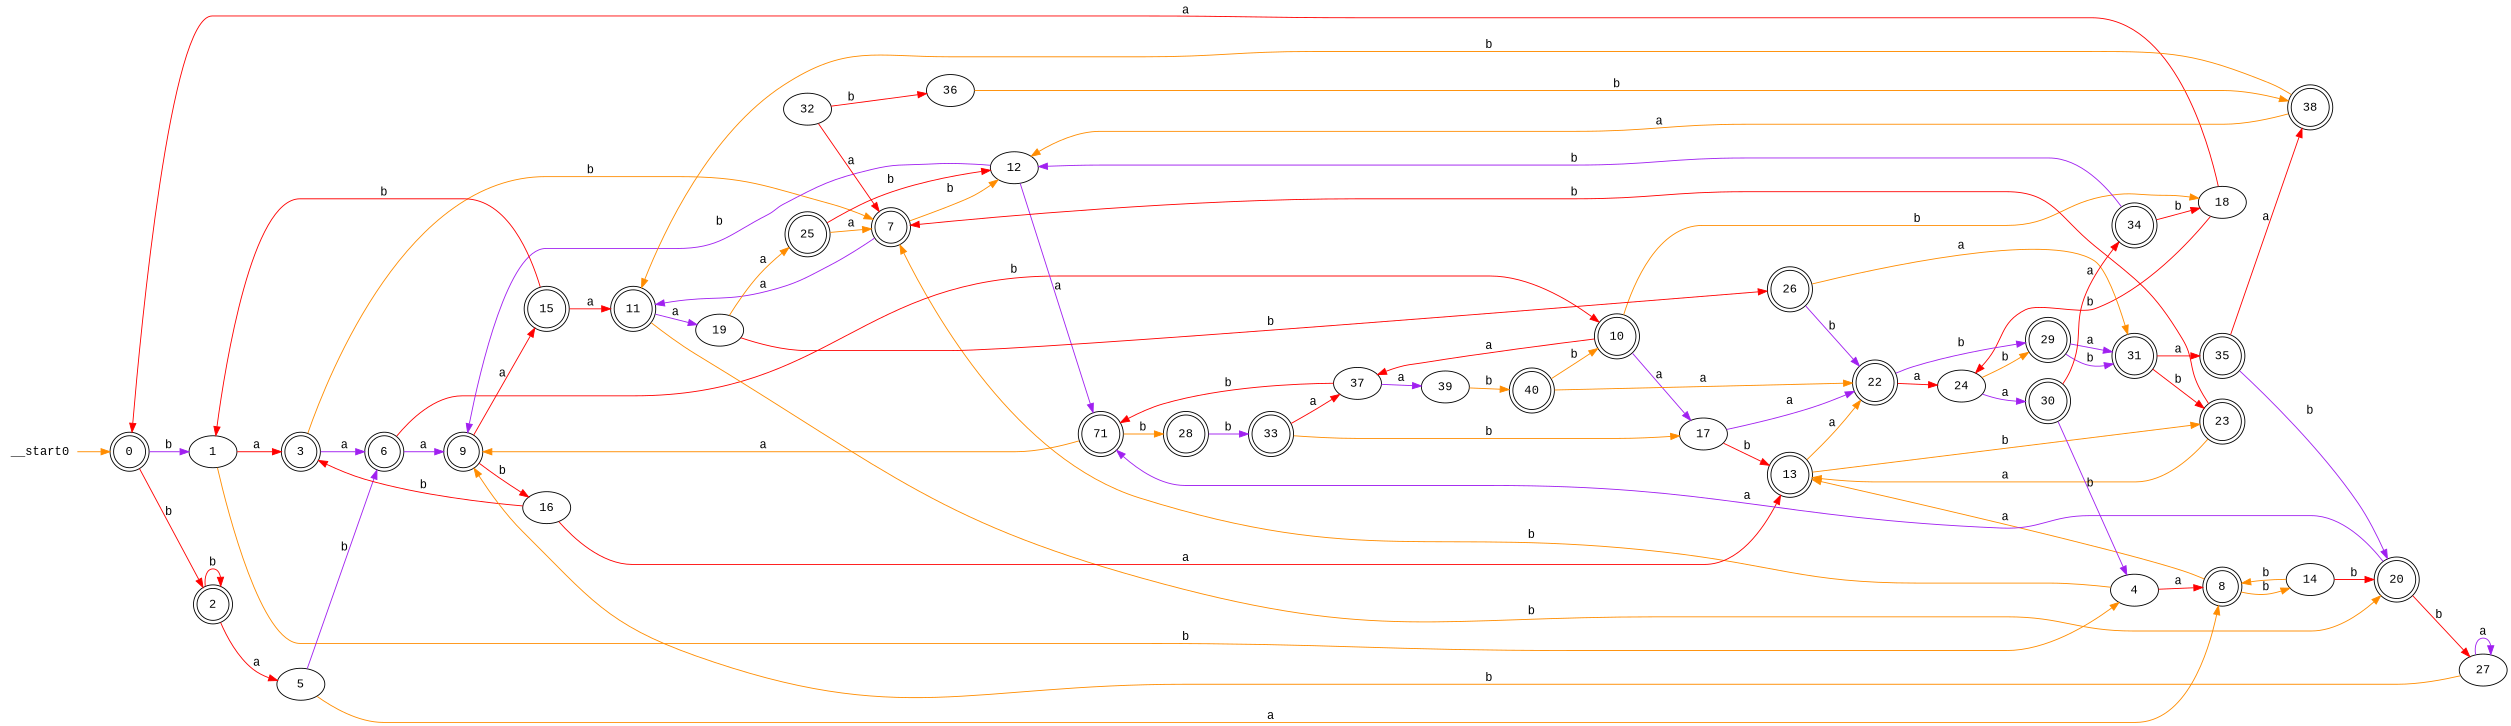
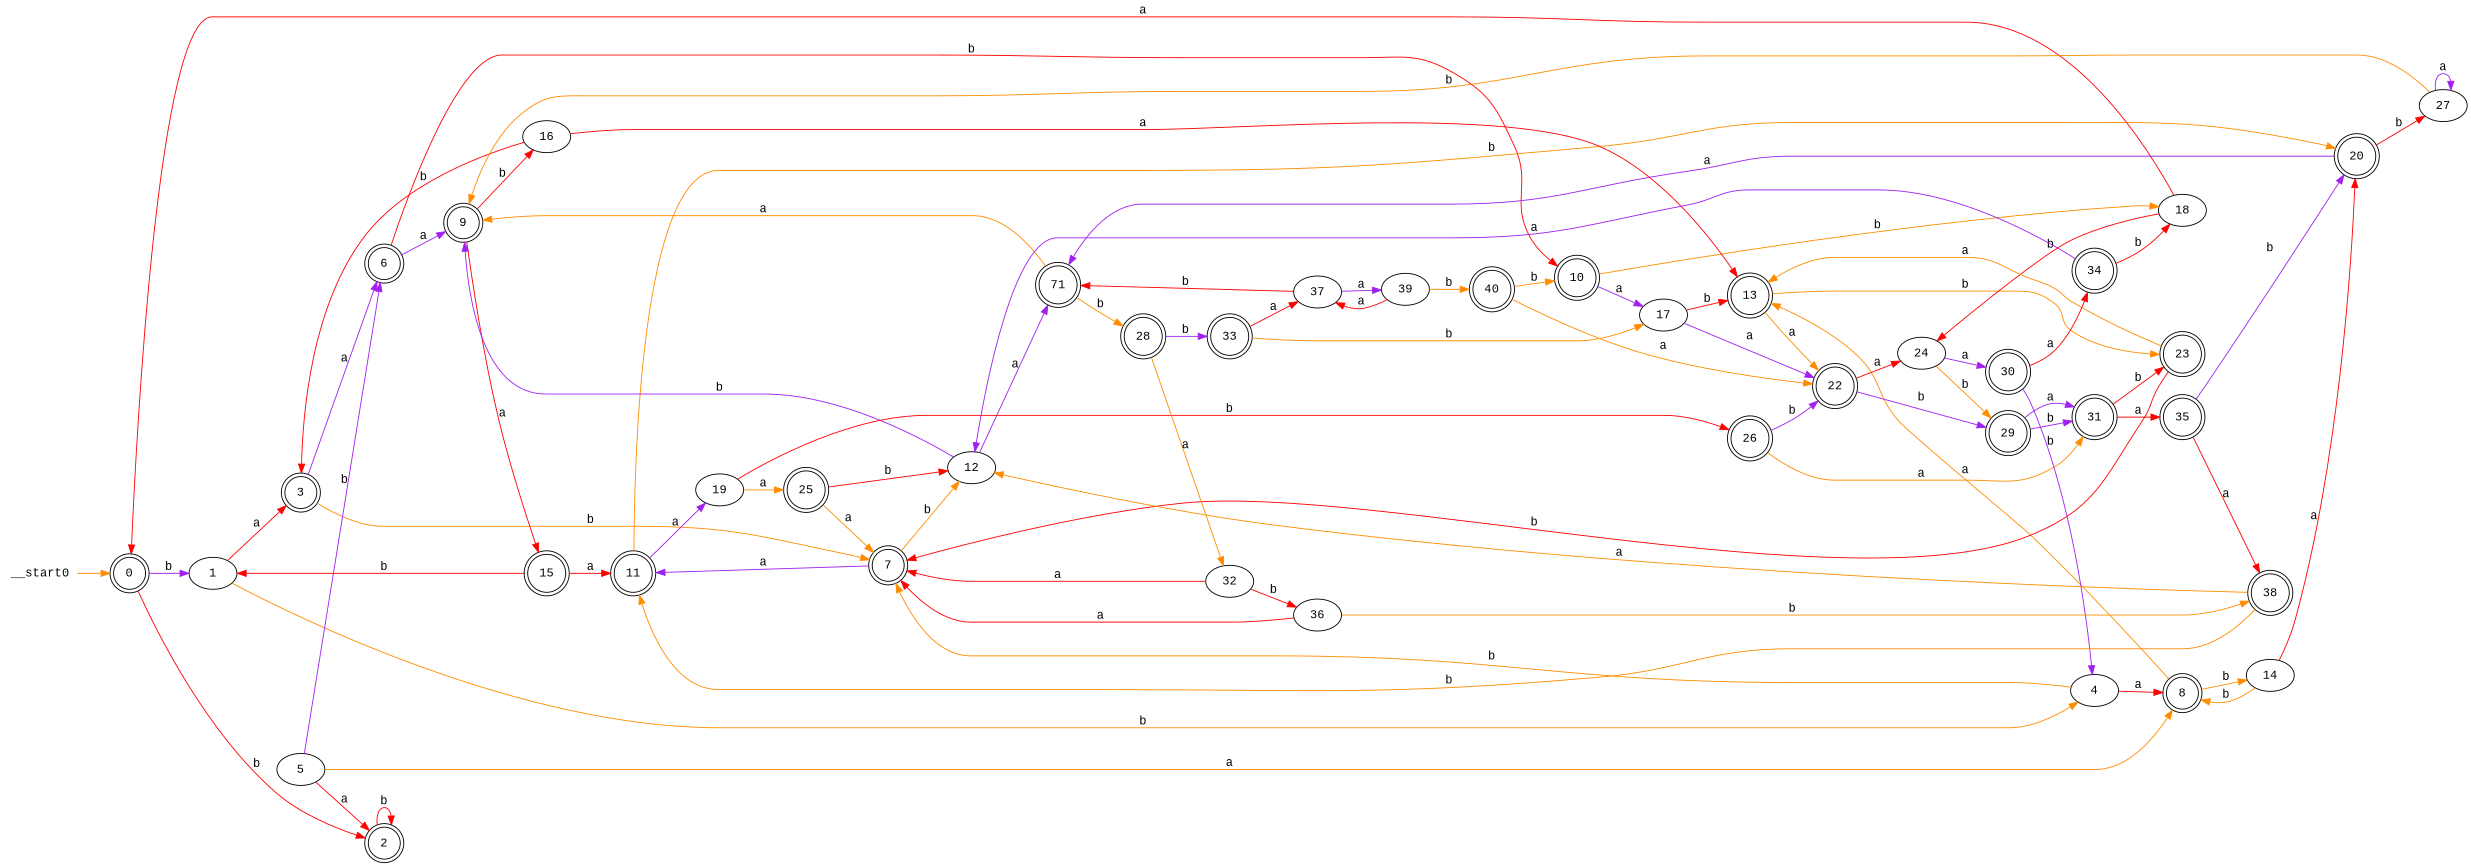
edge "34" -> "12": label "b" -> "a"
edge "10" -> "37": now "39" -> "37"
edge "28" -> "32": added, label "a"
edge "14" -> "20": label "b" -> "a"
edge "36" -> "7": added, label "a"
edge "2" -> "5": reversed
